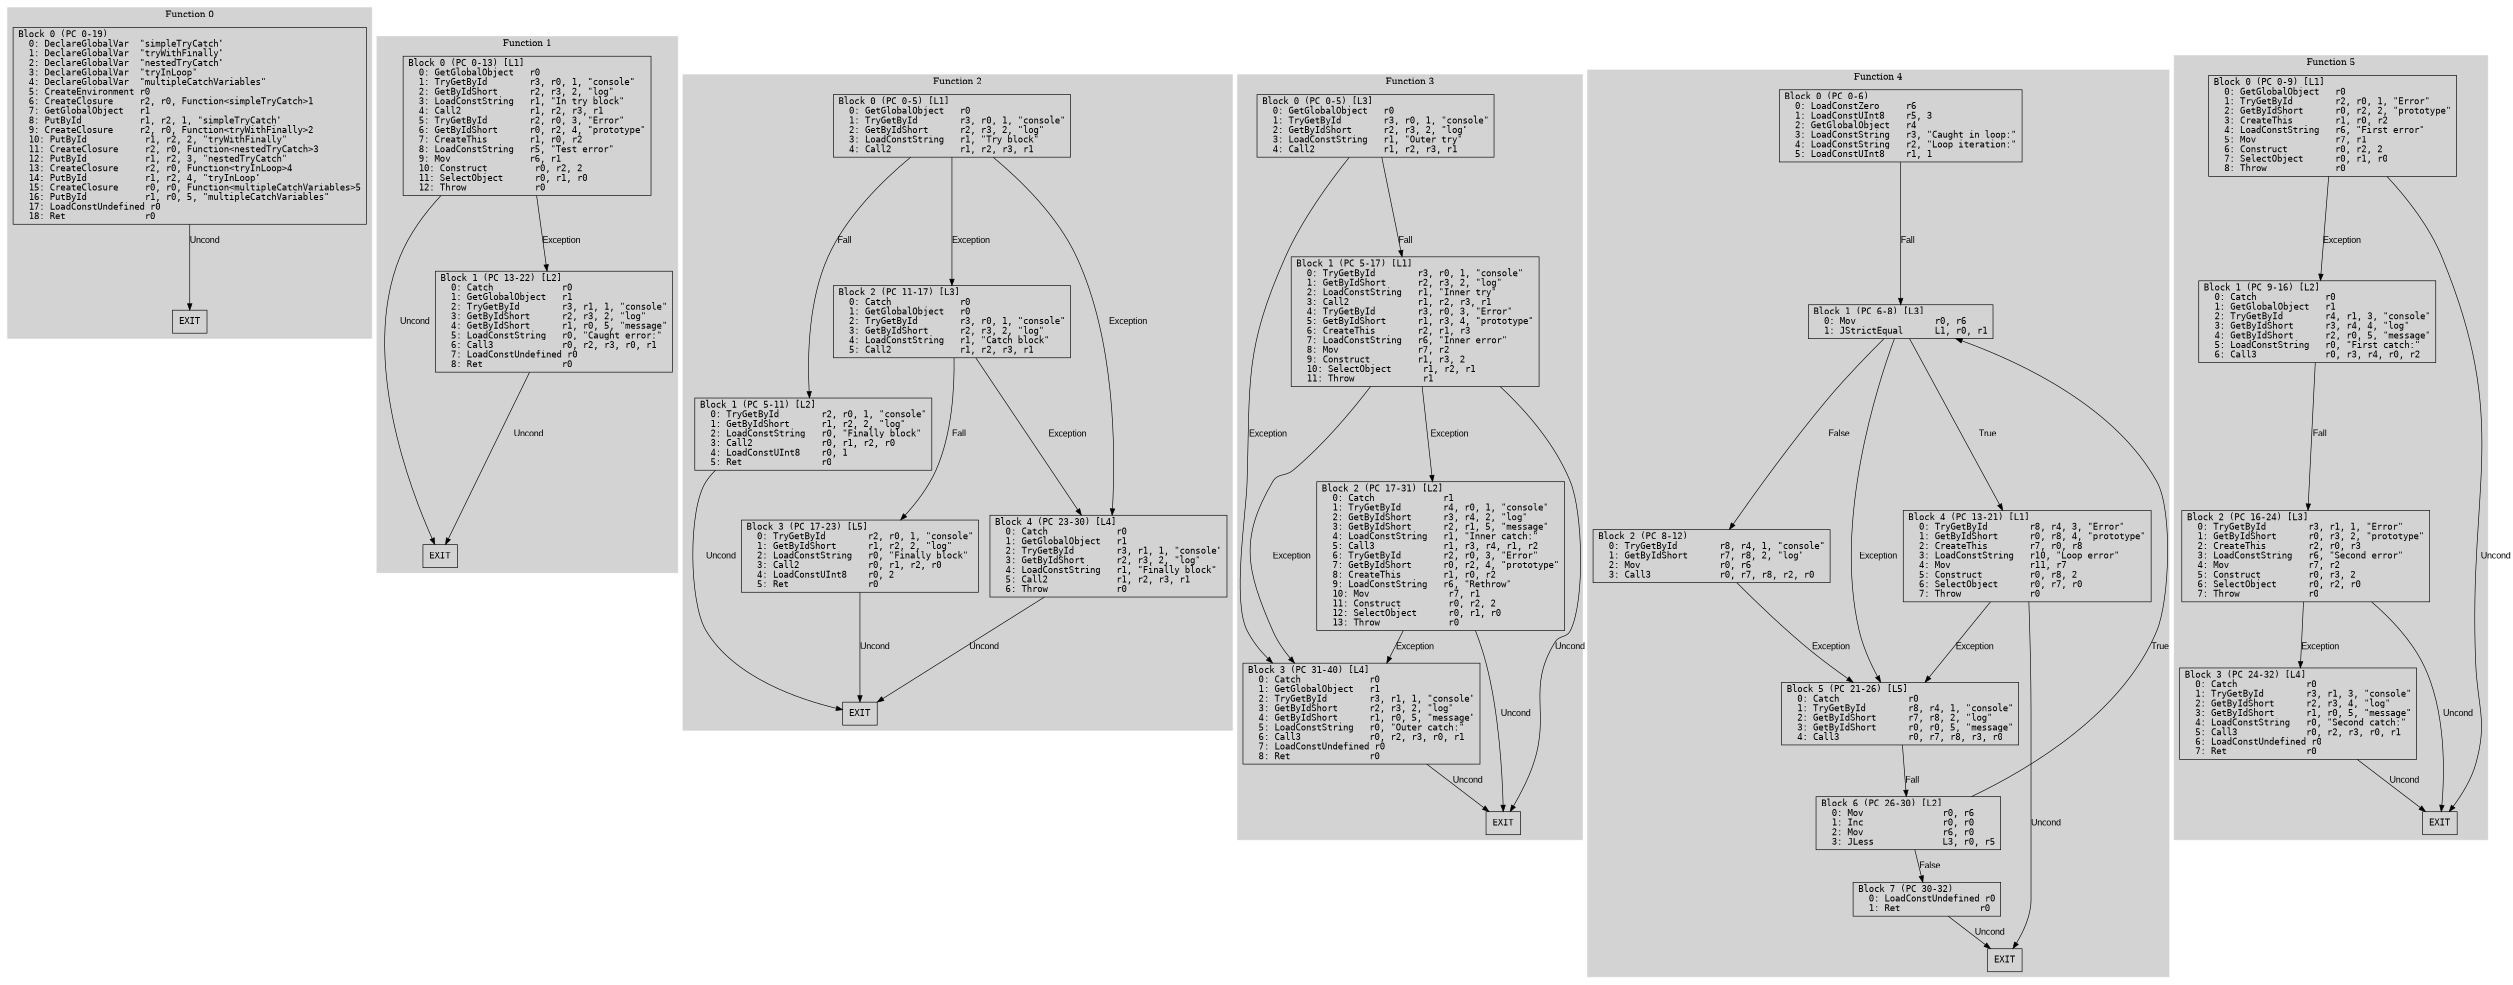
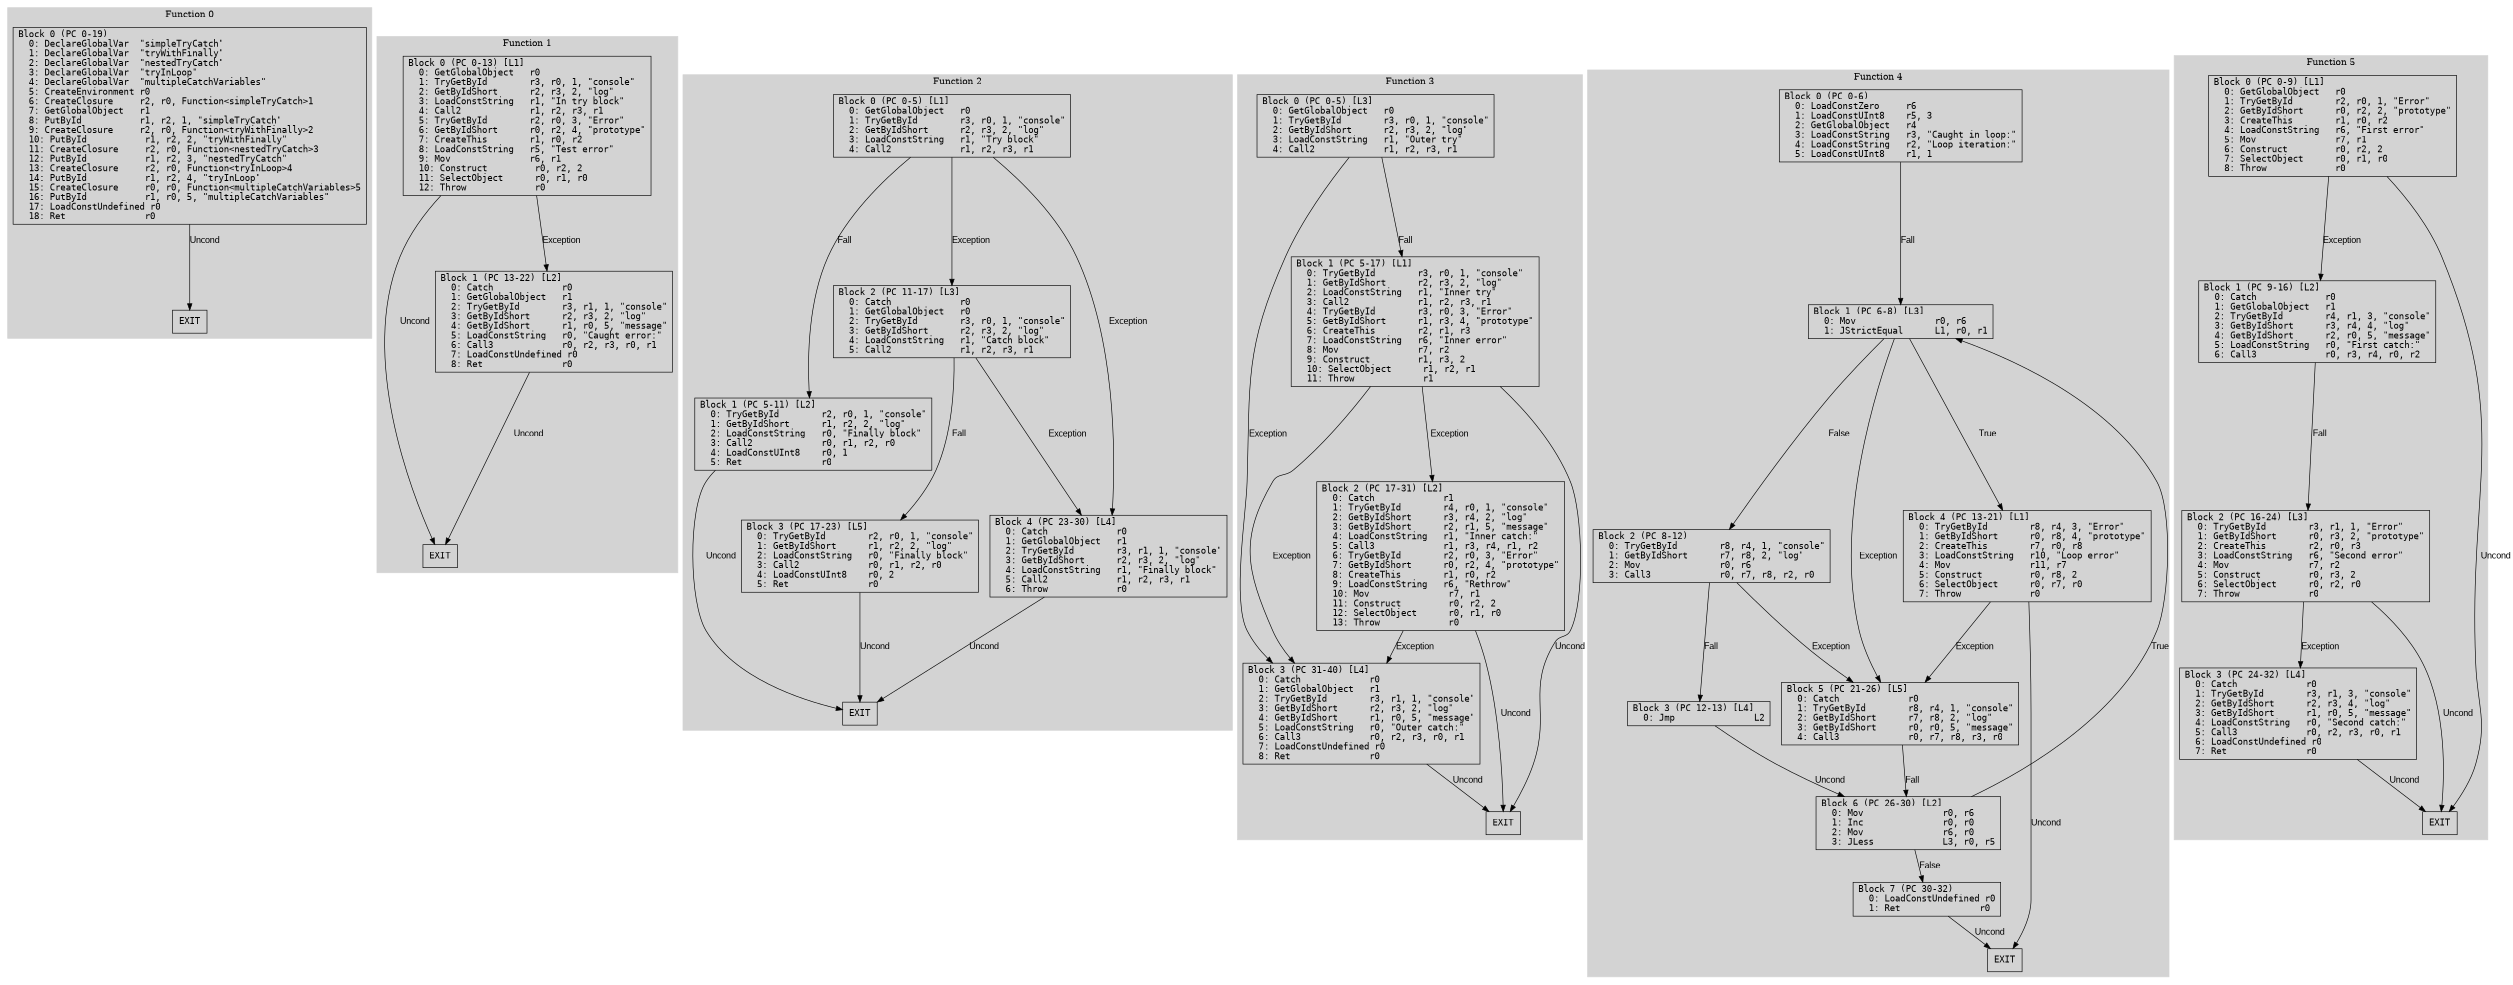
node "Block 3 (PC 12-13) [L4] 0: Jmp               L2": added
